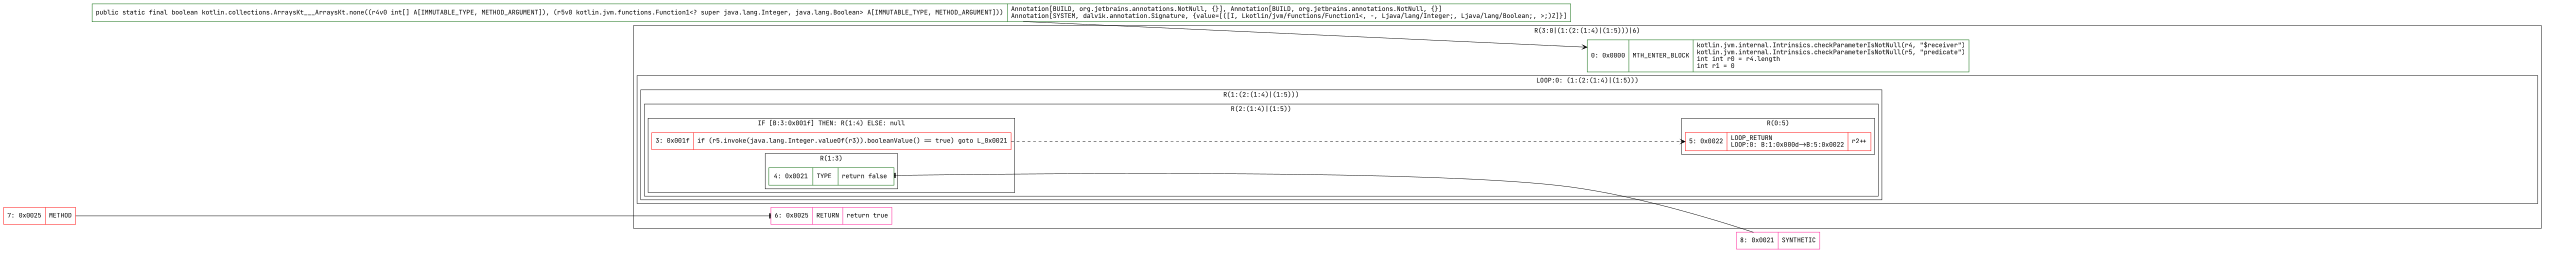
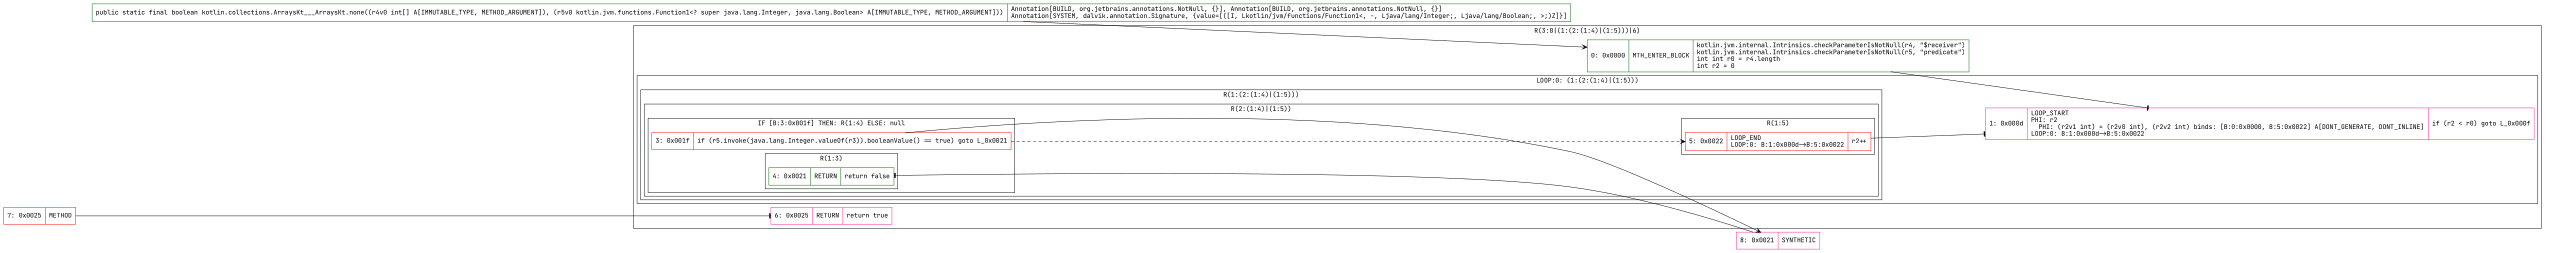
node "0: 0x0000": text "int r1 = 0" -> "int r2 = 0"
edge "3: 0x001f" -> "8: 0x0021": added
cluster "R(0:5)": label "R(0:5)" -> "R(1:5)"
node "1: 0x000d": added
node "5: 0x0022": text "LOOP_RETURN" -> "LOOP_END"
node "4: 0x0021": text "TYPE" -> "RETURN"
